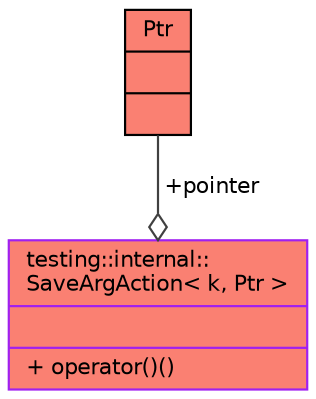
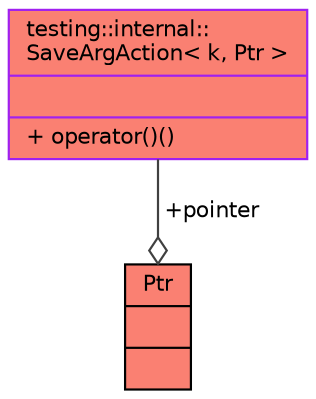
edge "Ptr" -> "testing::internal::": reversed
